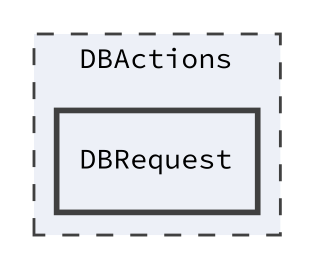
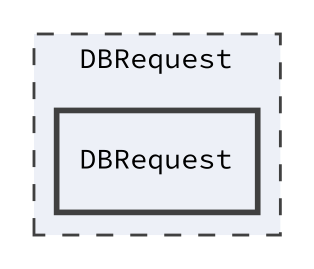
cluster "DBActions": label "DBActions" -> "DBRequest"
